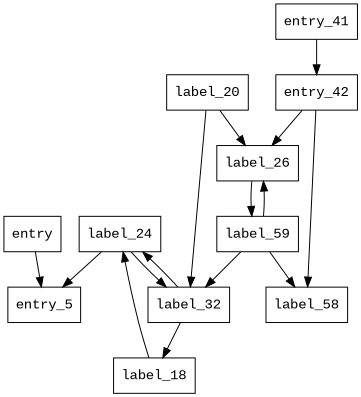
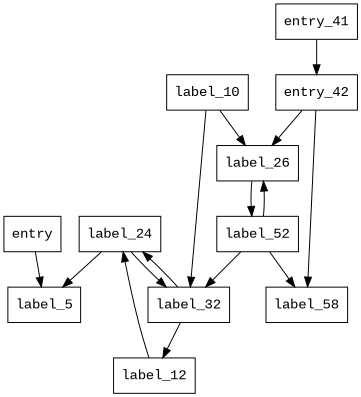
node "label_20": label "label_20" -> "label_10"
node "label_59": label "label_59" -> "label_52"
node "entry_5": label "entry_5" -> "label_5"
node "label_18": label "label_18" -> "label_12"
